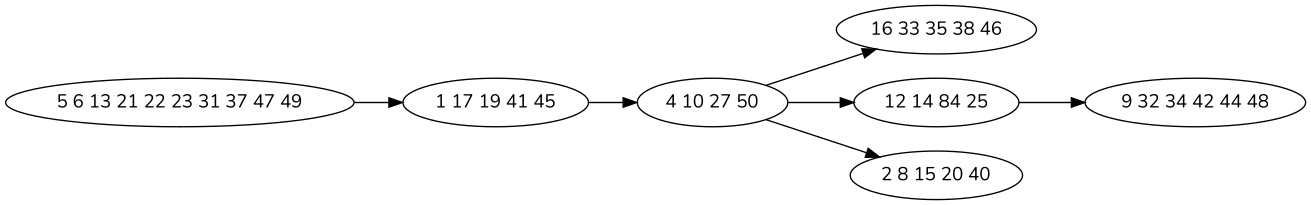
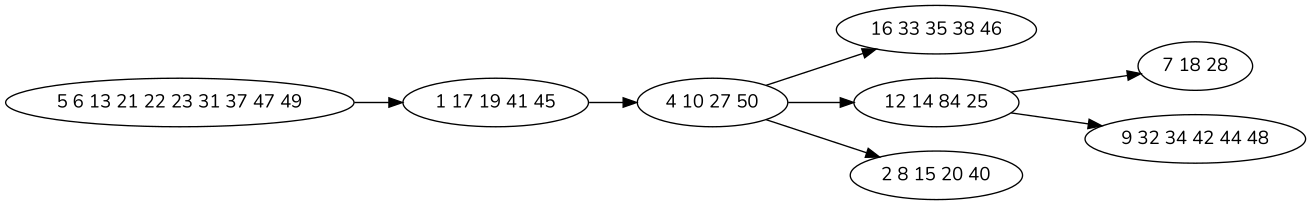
node "7 18 28": added
